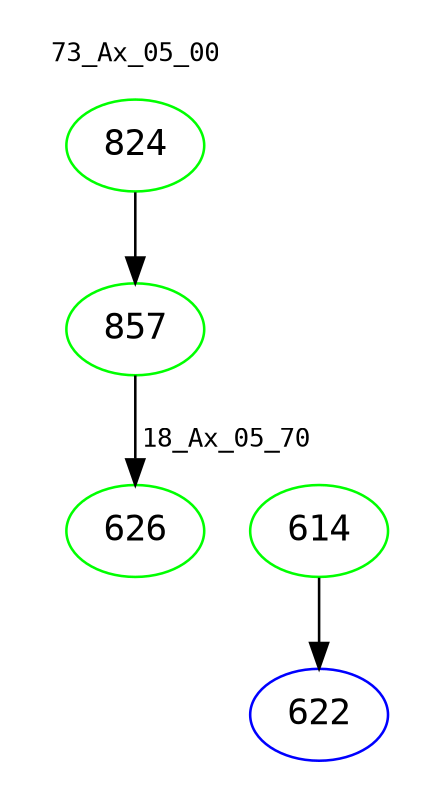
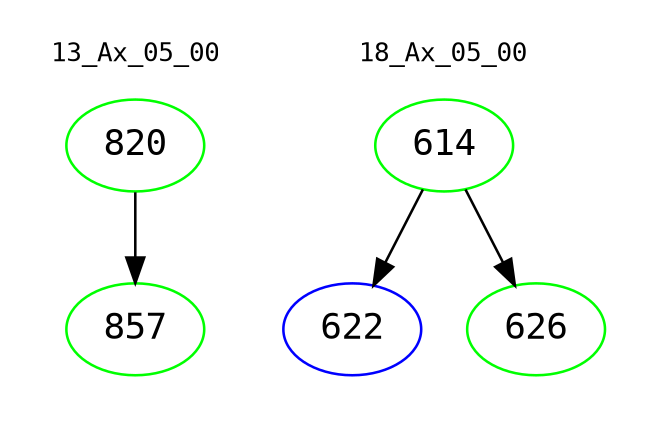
cluster "73_Ax_05_00": label "73_Ax_05_00" -> "13_Ax_05_00"
node "824": label "824" -> "820"
edge "857" -> "626": now "614" -> "626"
cluster "18_Ax_05_70": label "18_Ax_05_70" -> "18_Ax_05_00"
